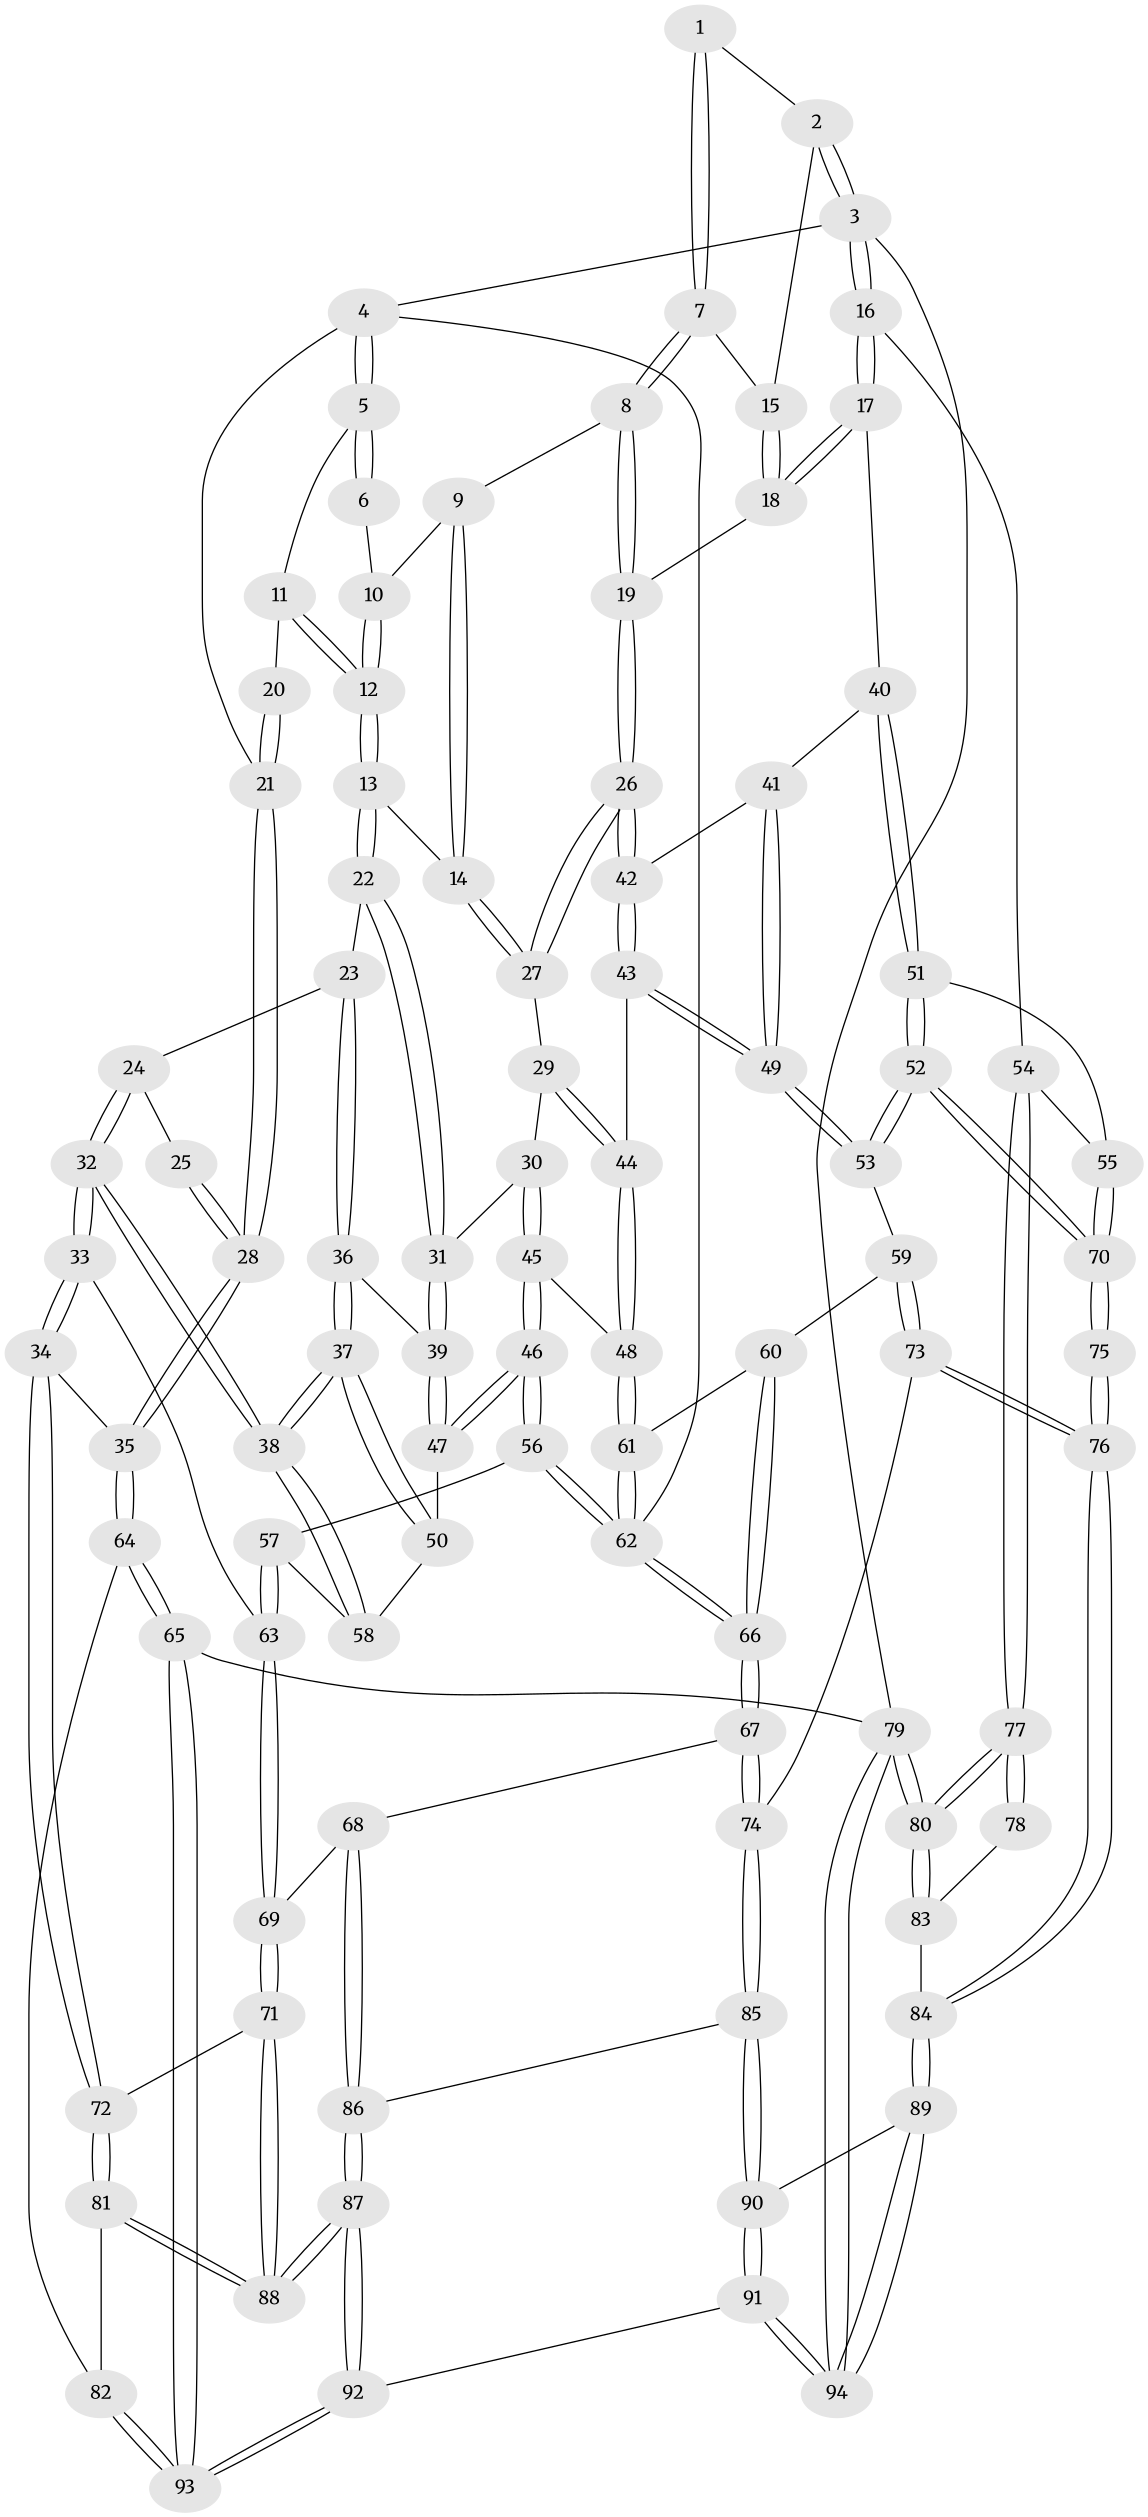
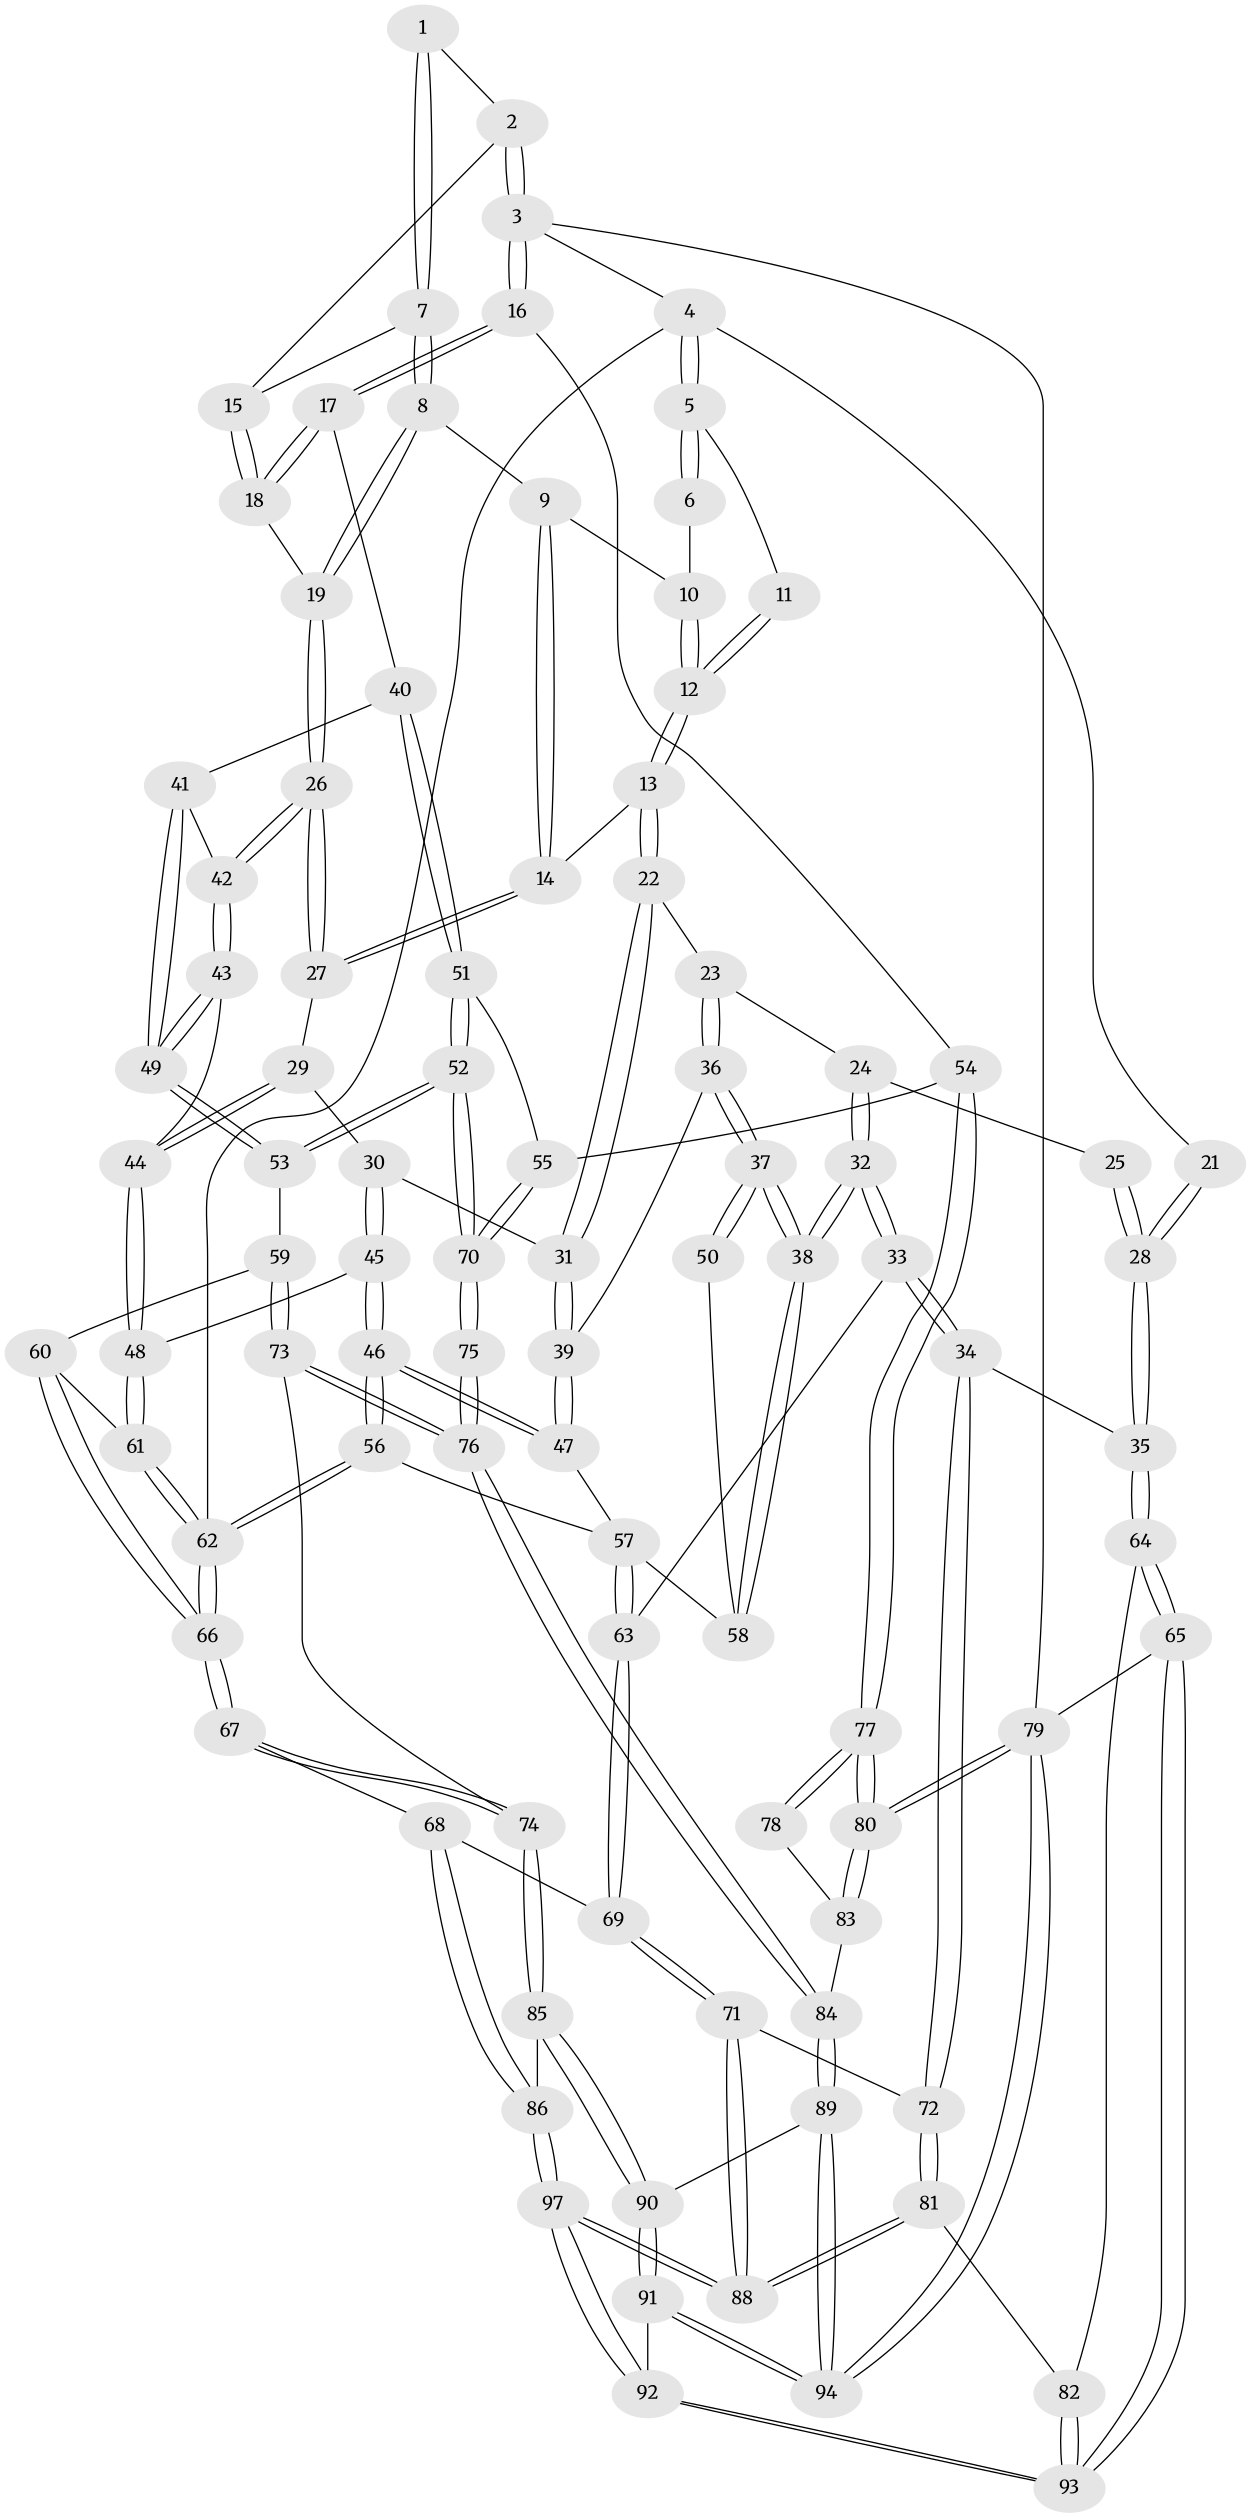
node "20": removed
edge "47" -- "50": now "47" -- "57"
node "87": label "87" -> "97"
